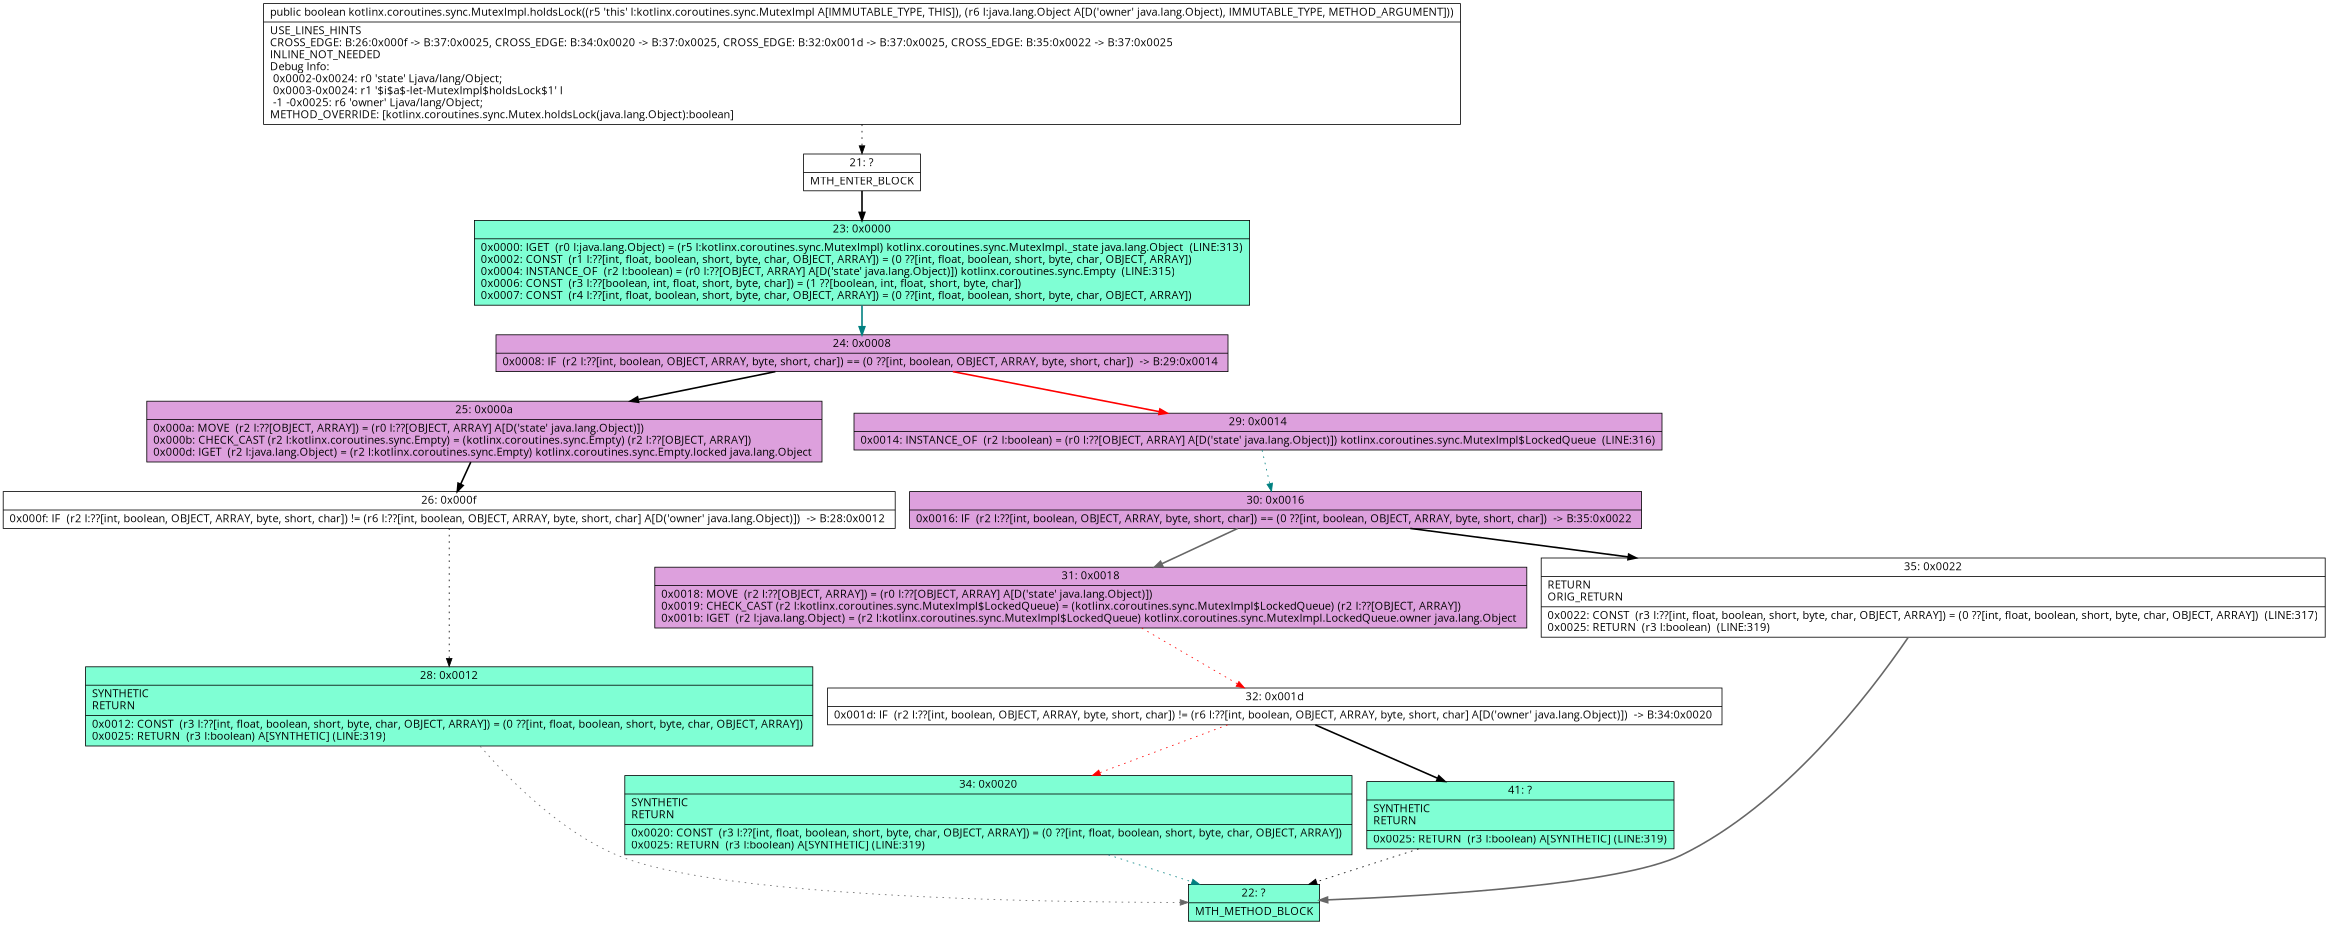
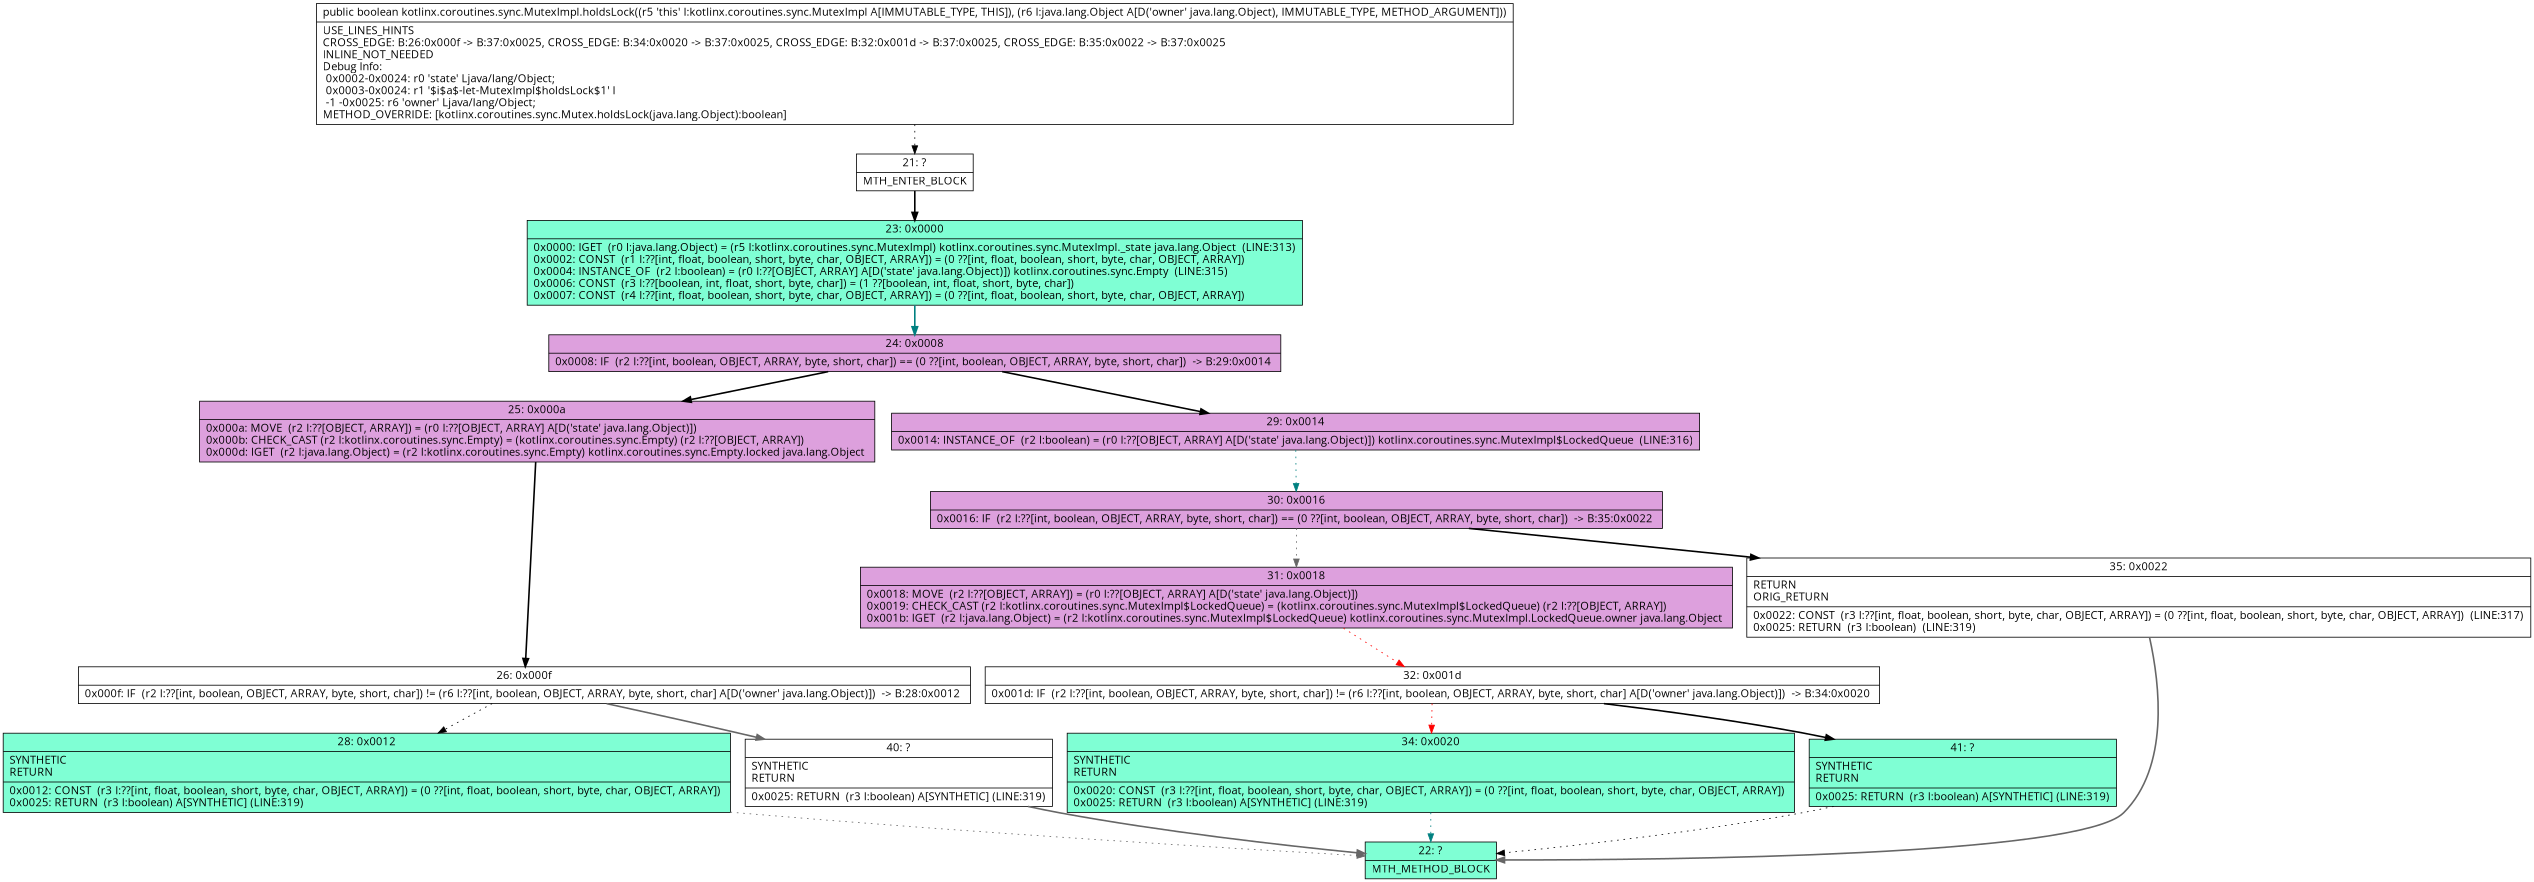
edge "24: 0x0008" -> "29: 0x0014": color red -> black
edge "30: 0x0016" -> "31: 0x0018": style bold -> dotted
node "40: ?": added
